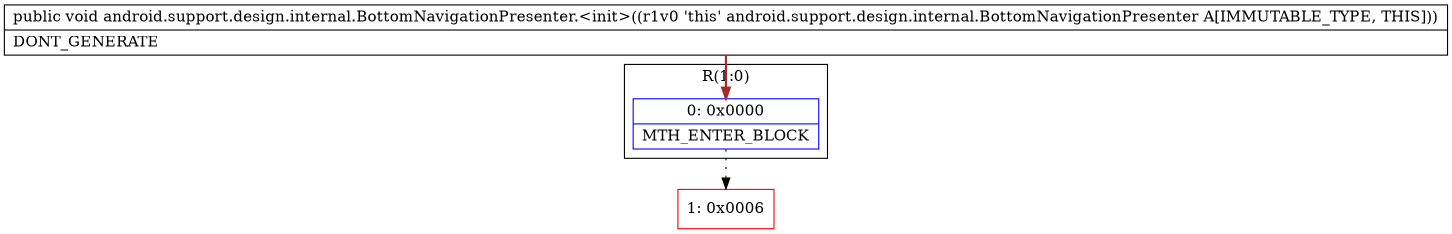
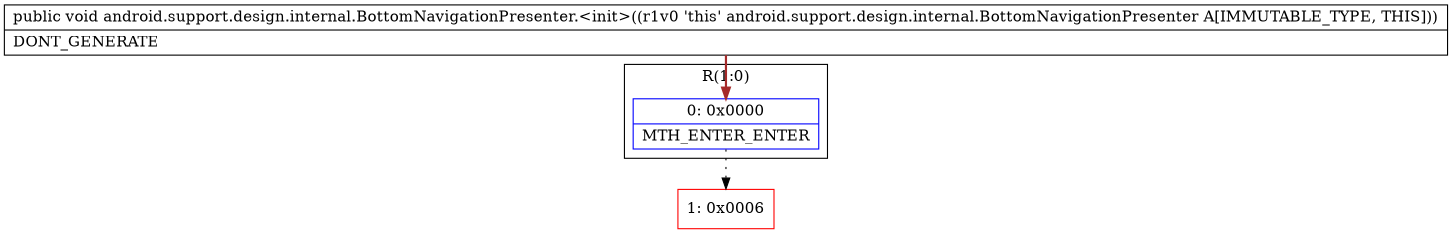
node "0: 0x0000": text "MTH_ENTER_BLOCK" -> "MTH_ENTER_ENTER"
